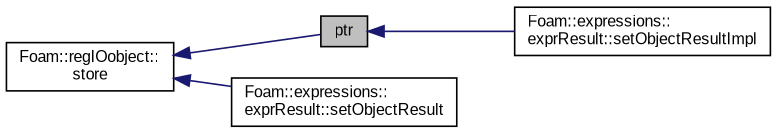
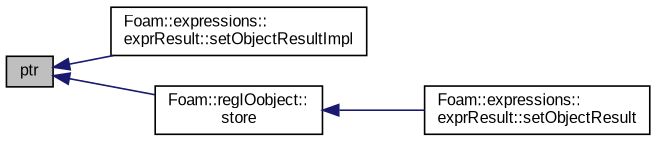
edge "ptr" -> "Foam::regIOobject:: store": reversed
